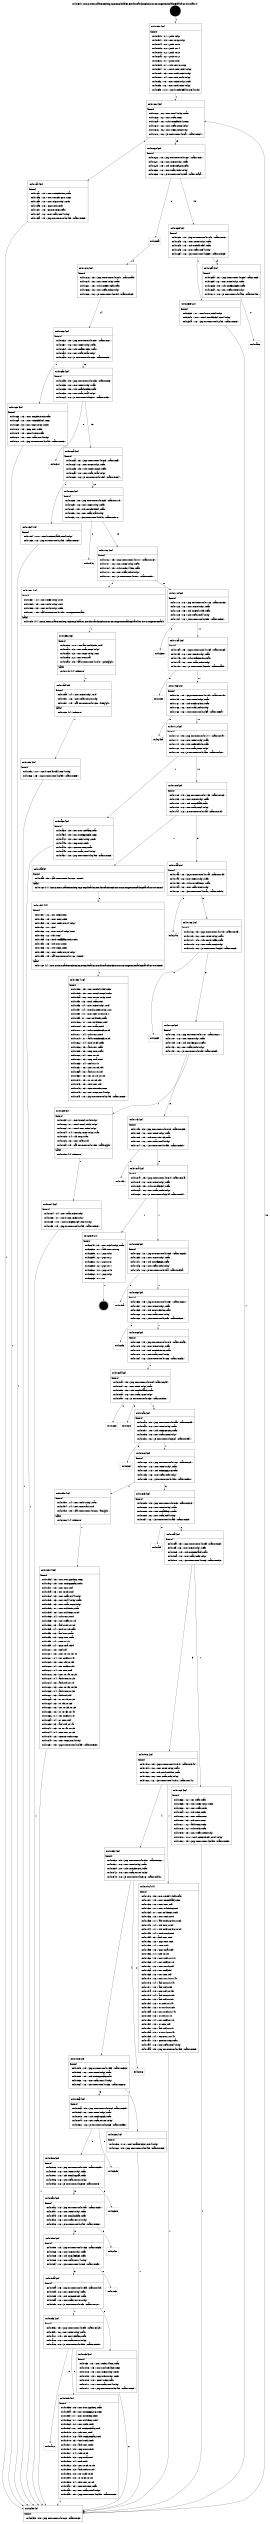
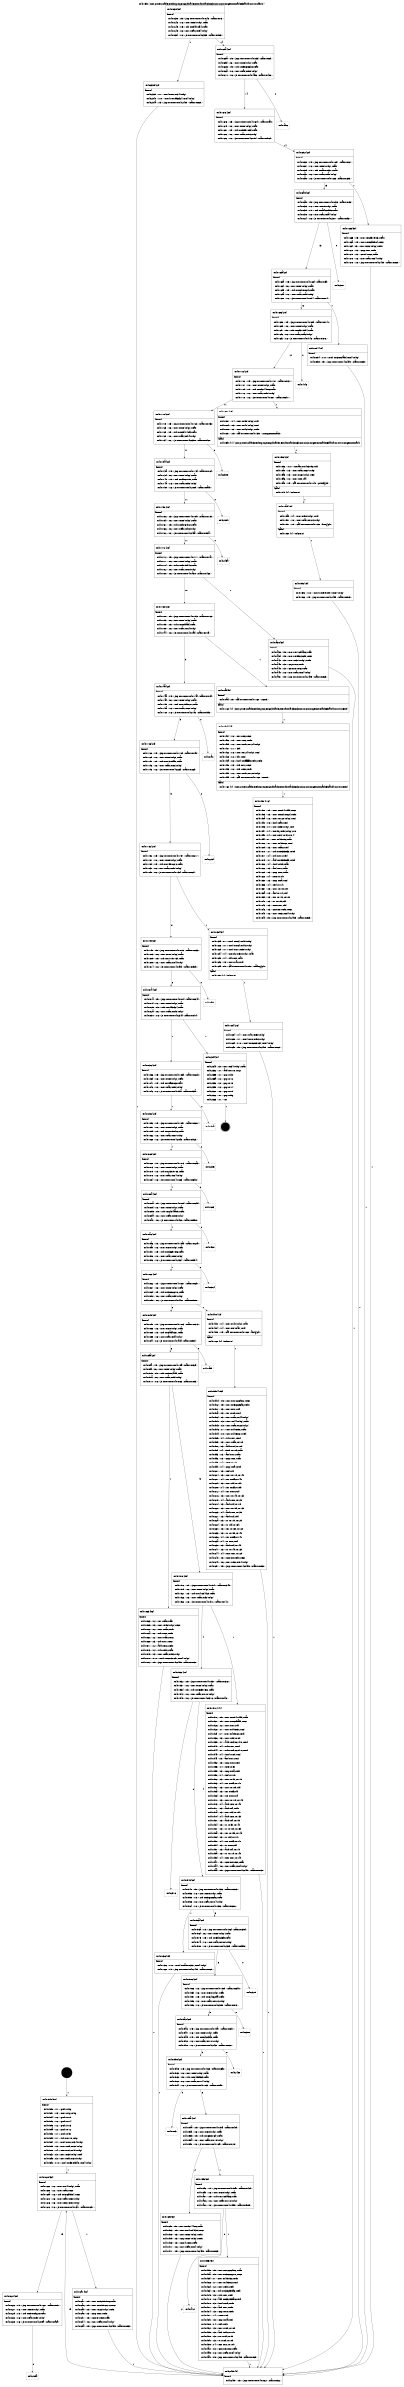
edge "0x401622 [28]" -> "0x40163e [28]": removed, label "15"
edge "0x40209a" -> "0x401676 [28]": now "0x40165a [28]" -> "0x401676 [28]"
edge "0x40188a [28]" -> "0x401c83": now "0x40186e [28]" -> "0x401c83"
